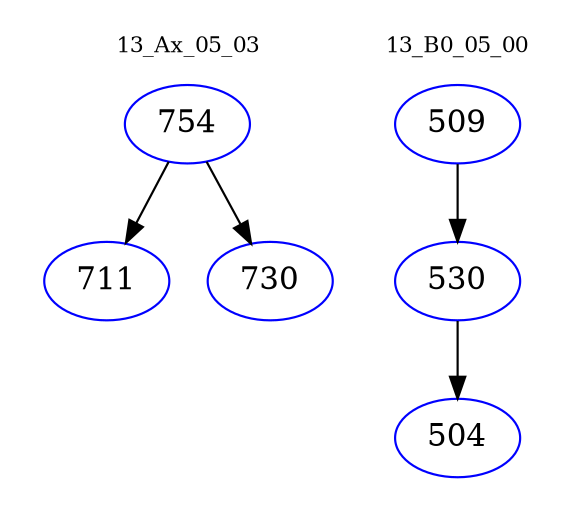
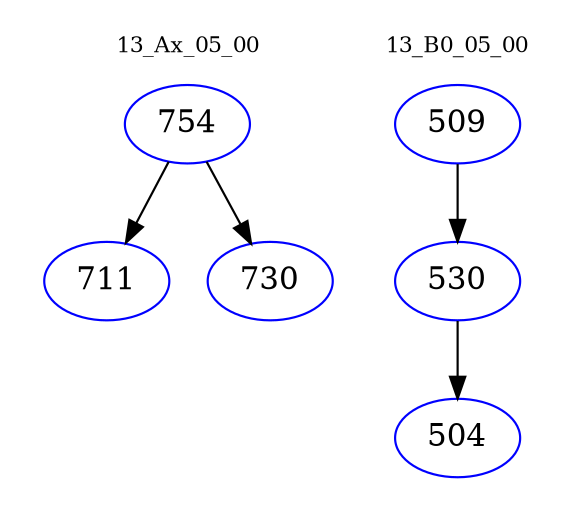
cluster "13_Ax_05_03": label "13_Ax_05_03" -> "13_Ax_05_00"
